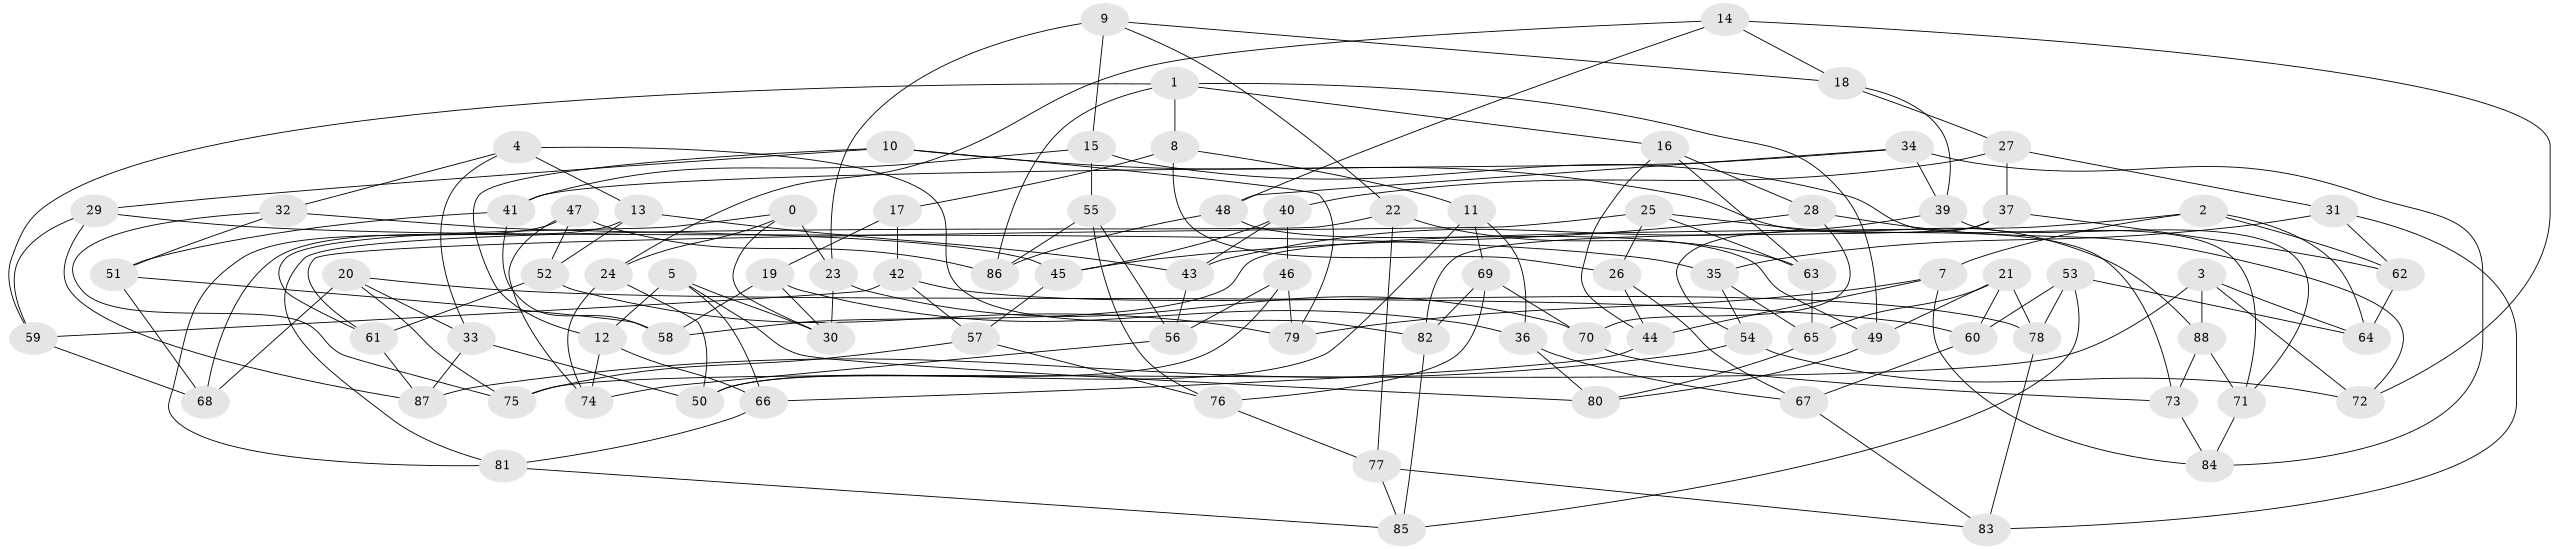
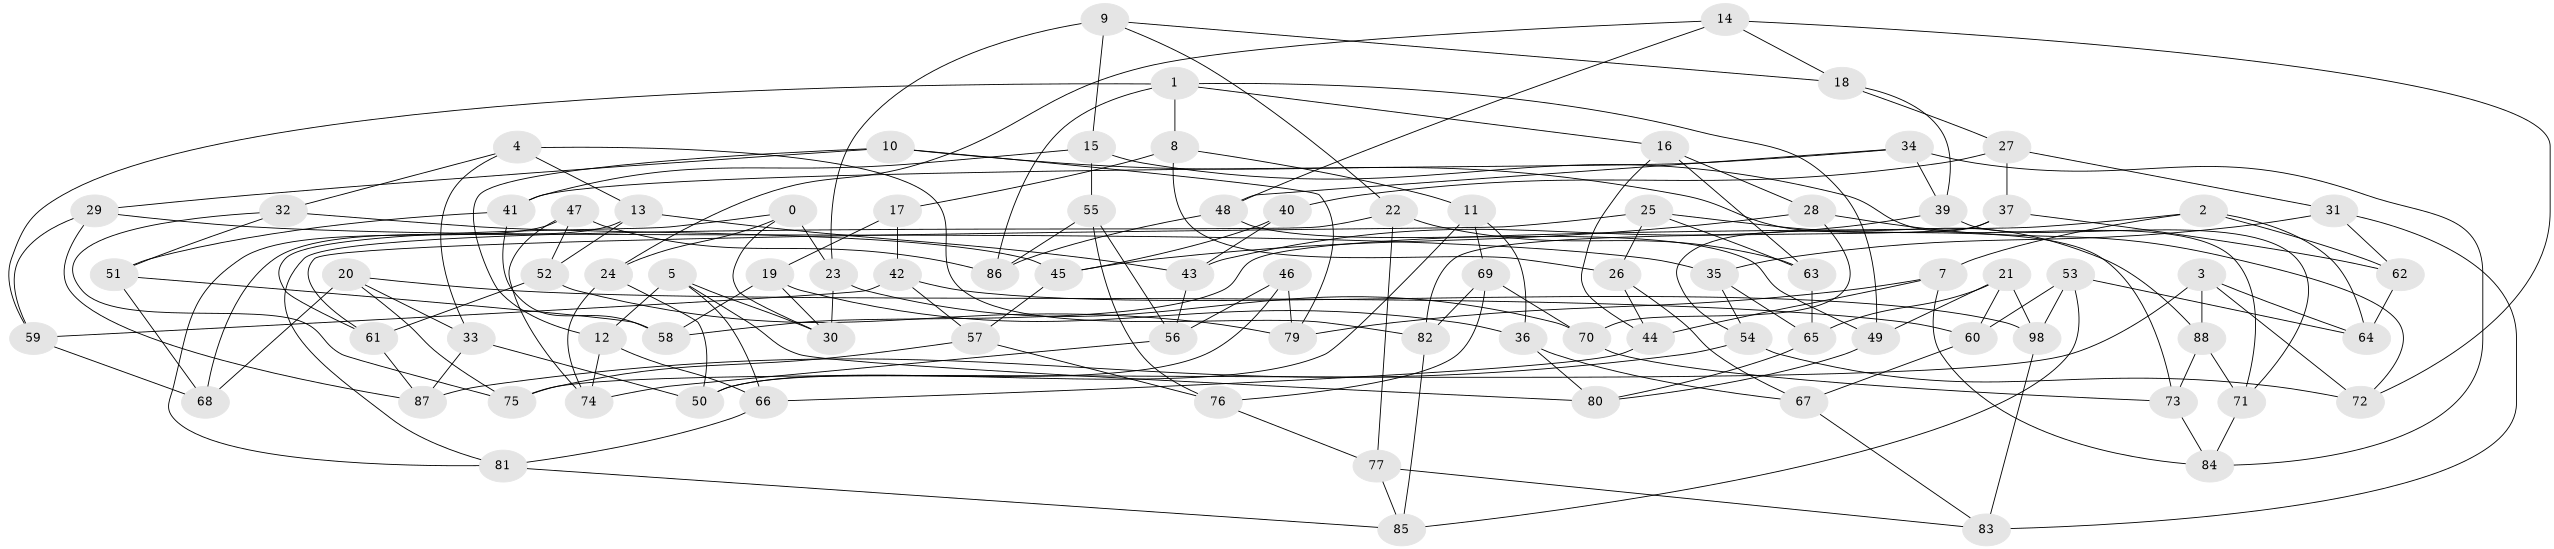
edge "40" -- "46": removed
node "78": label "78" -> "98"
